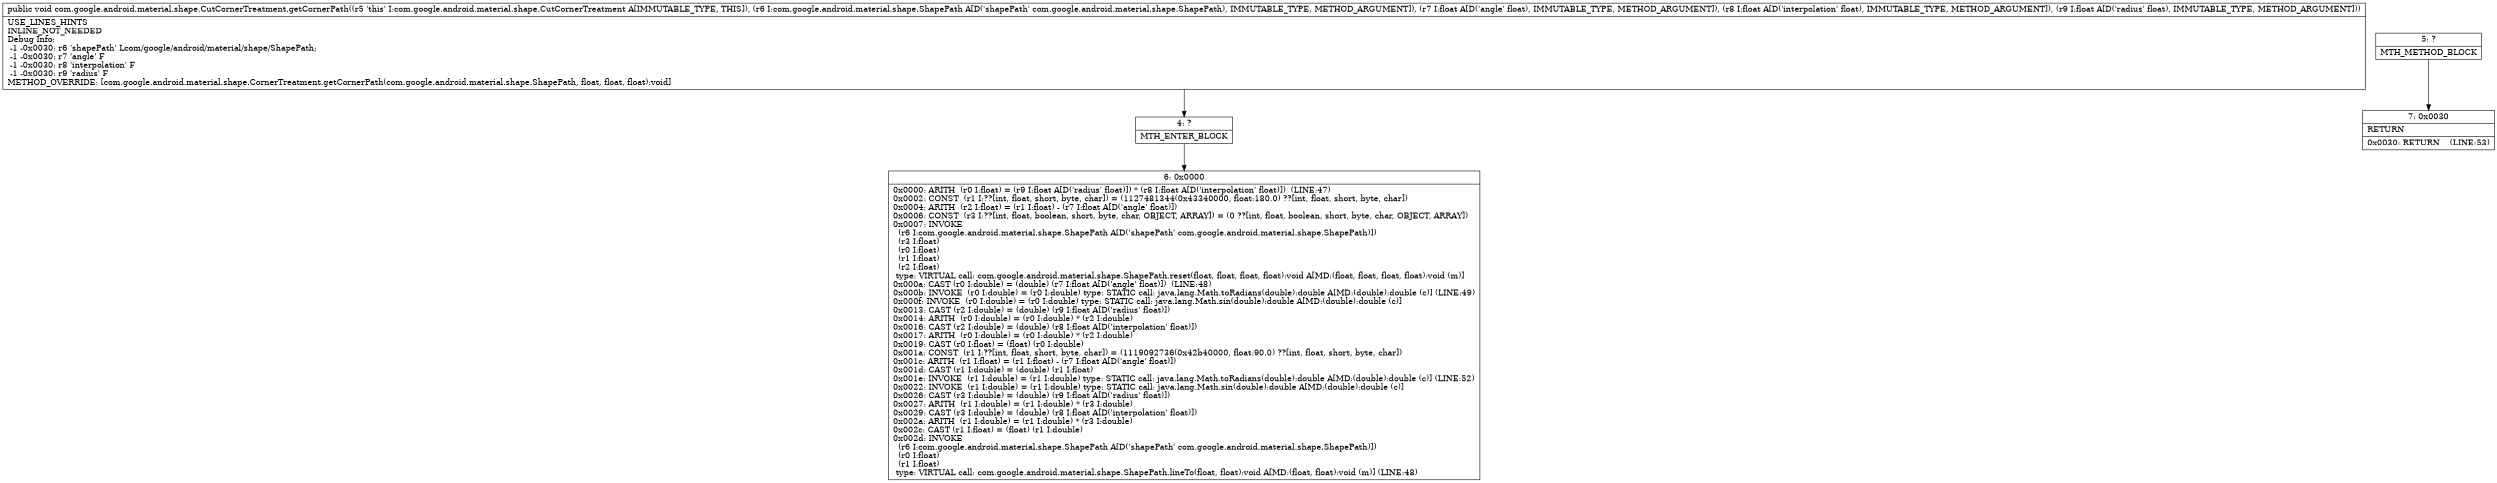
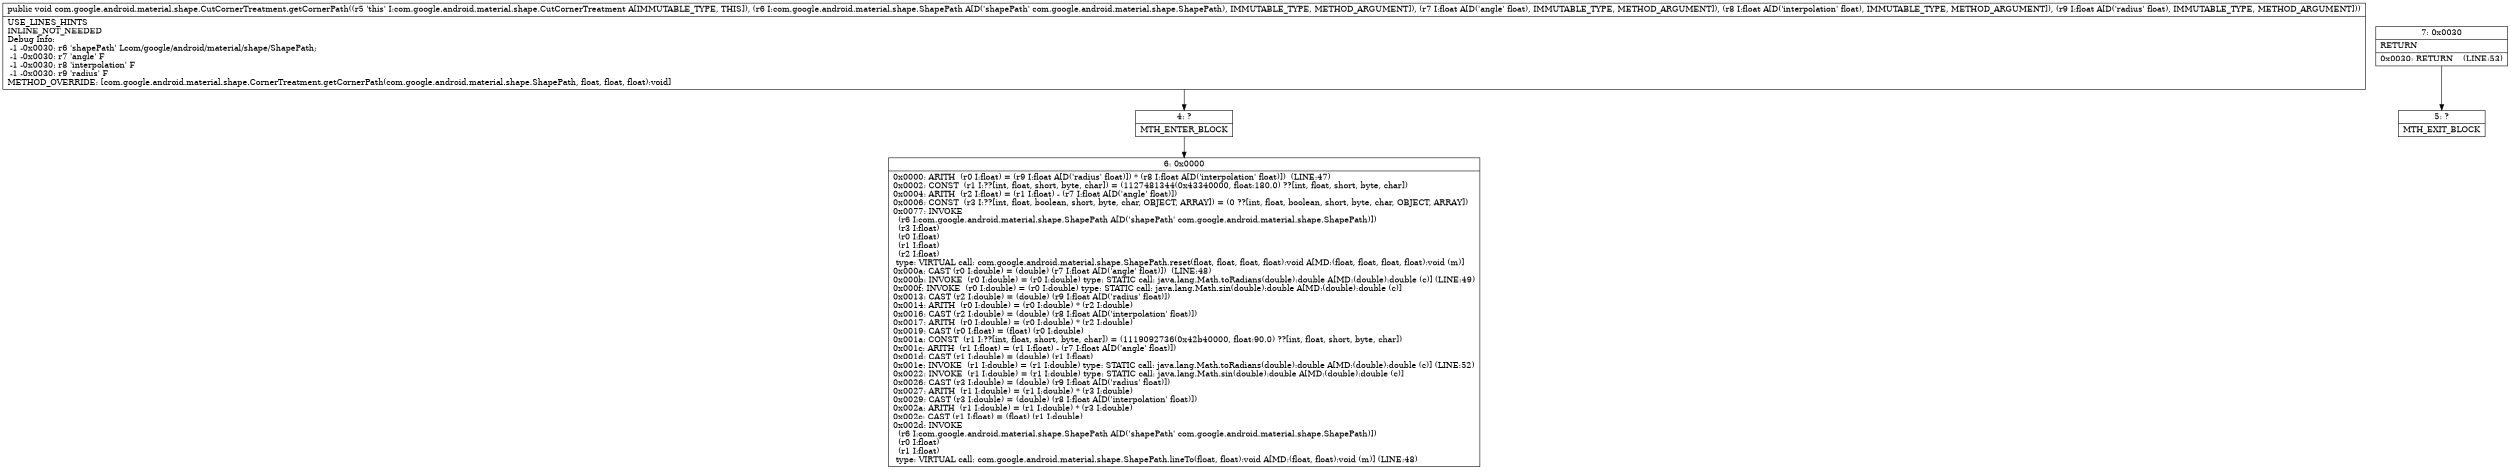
node "5: ?": text "MTH_METHOD_BLOCK" -> "MTH_EXIT_BLOCK"
edge "5: ?" -> "7: 0x0030": reversed
node "6: 0x0000": text "0x0007: INVOKE" -> "0x0077: INVOKE"
